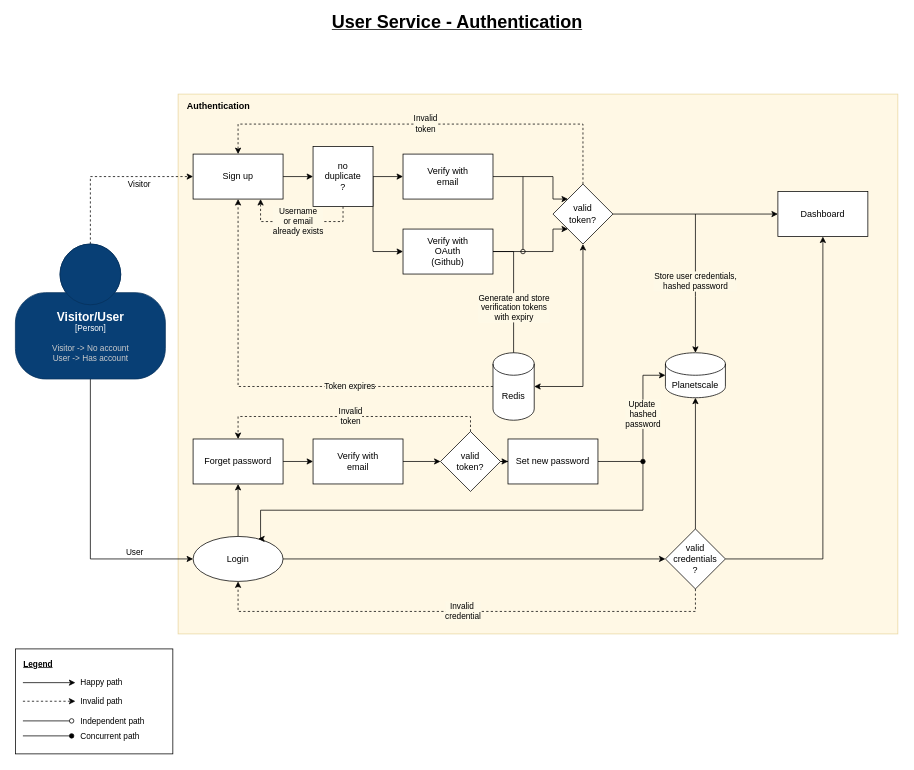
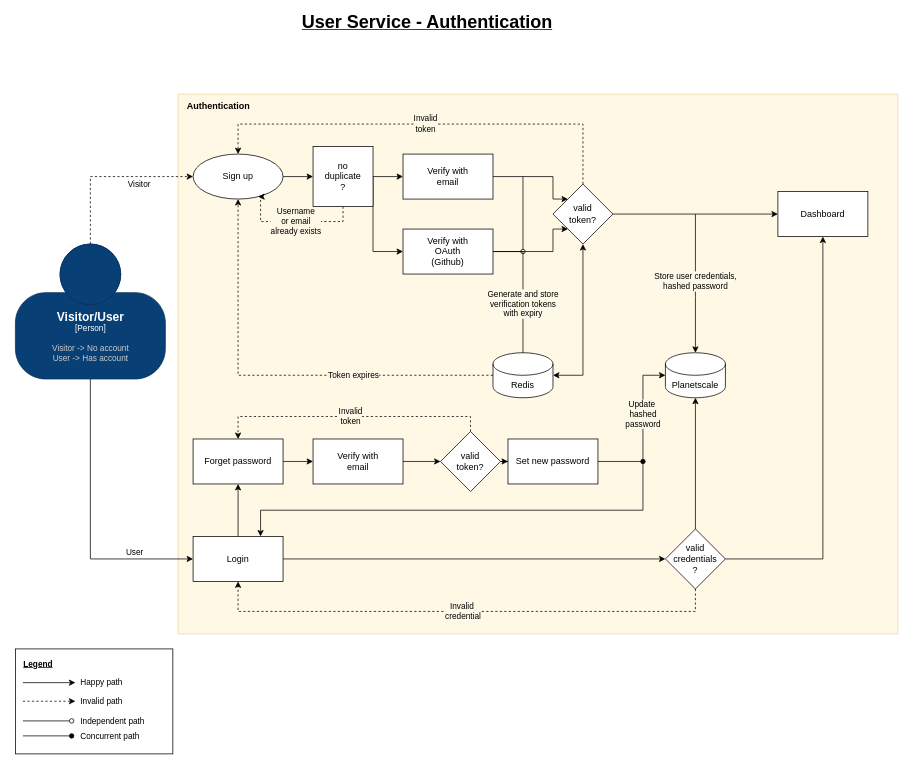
node "User Service - Authentication": moved (457, 23) -> (427, 23)
node "Sign up": shape rectangle -> ellipse
node "Redis": size 41x68 -> 60x45
node "Login": shape ellipse -> rectangle
